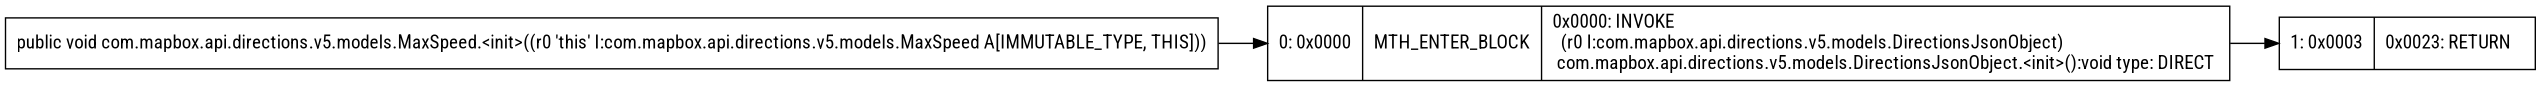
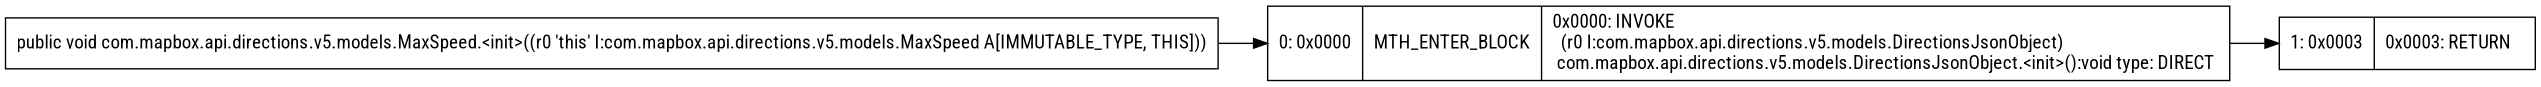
node "1: 0x0003": text "0x0023: RETURN" -> "0x0003: RETURN"
